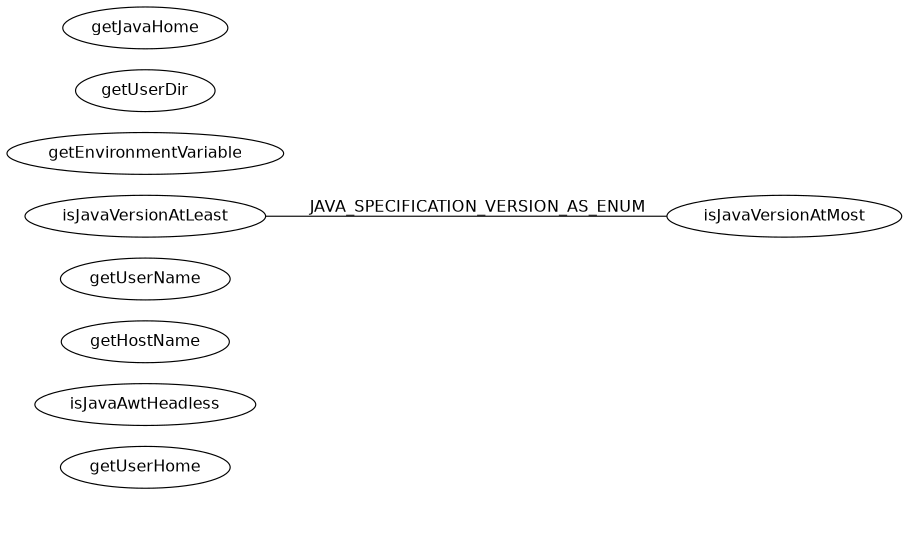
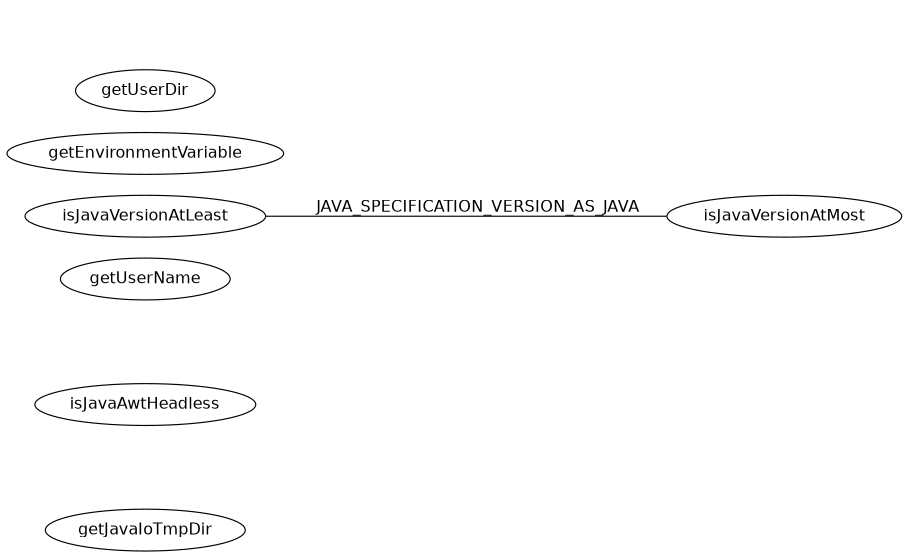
node "getJavaHome": removed
edge "isJavaVersionAtLeast" -- "isJavaVersionAtMost": label " JAVA_SPECIFICATION_VERSION_AS_ENUM" -> " JAVA_SPECIFICATION_VERSION_AS_JAVA"
node "getHostName": removed
node "getUserHome": removed
node "getJavaIoTmpDir": added
